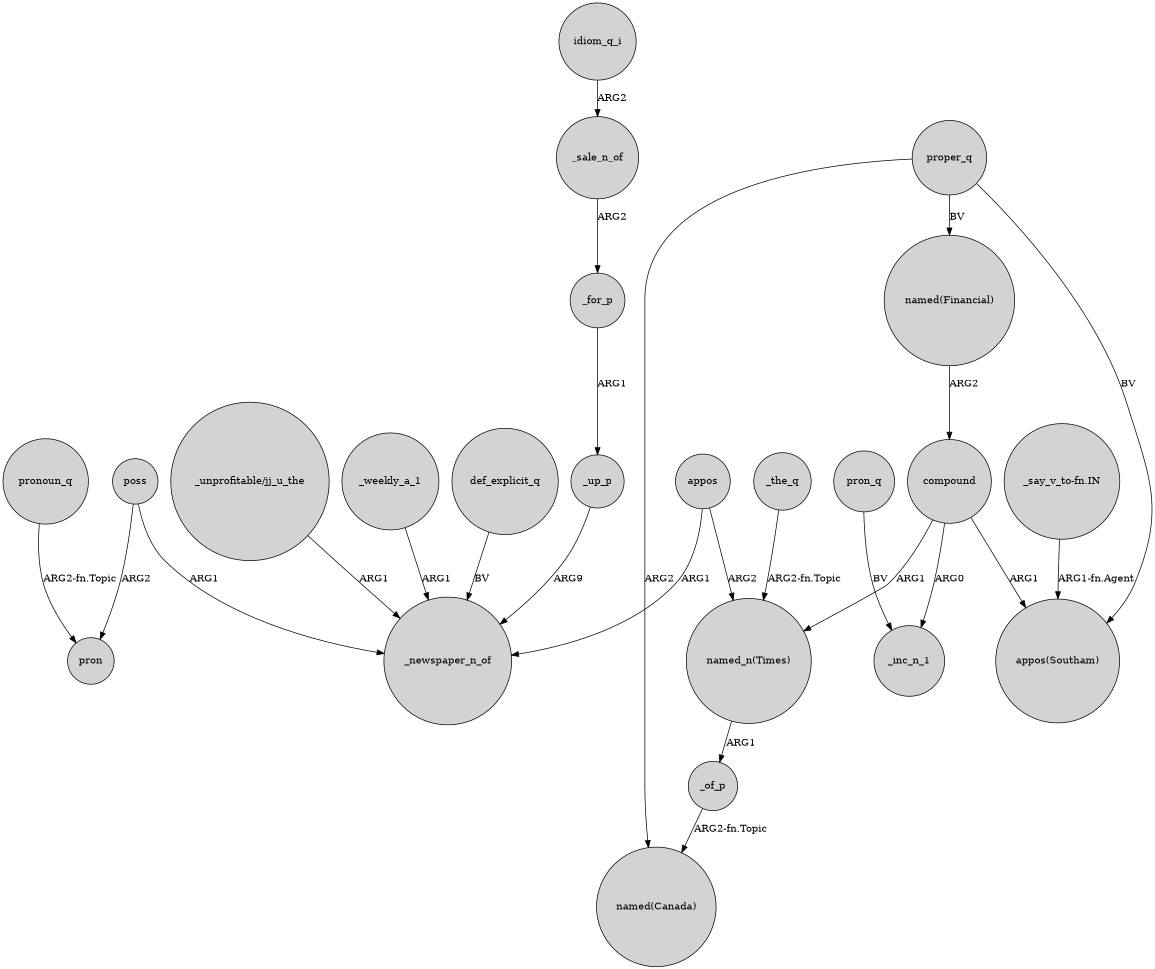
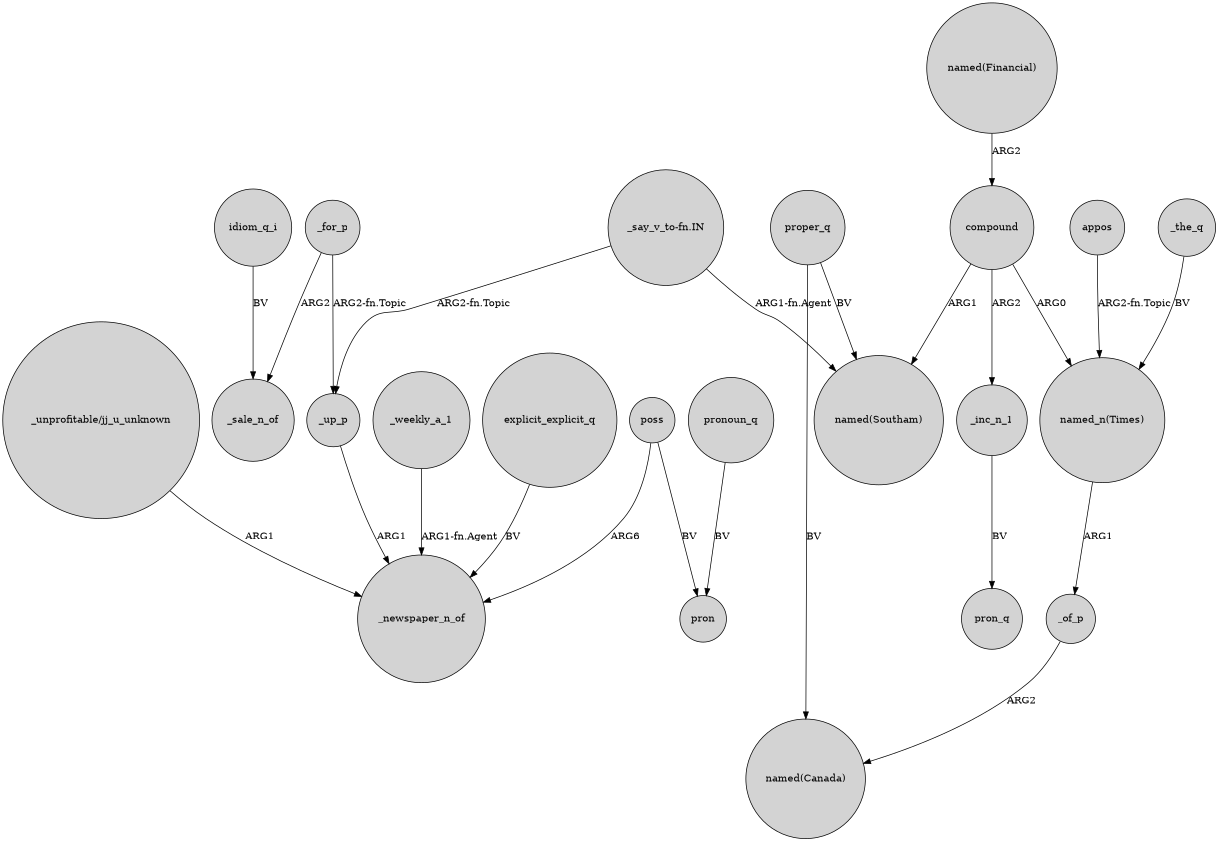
edge "idiom_q_i" -> "_sale_n_of": label "ARG2" -> "BV"
edge "proper_q" -> "named(Financial)": removed, label "BV"
edge "_sale_n_of" -> "_for_p": reversed
edge "_say_v_to-fn.IN" -> "_up_p": added, label "ARG2-fn.Topic"
edge "_for_p" -> "_up_p": label "ARG1" -> "ARG2-fn.Topic"
node "_unprofitable/jj_u_the": label "_unprofitable/jj_u_the" -> "_unprofitable/jj_u_unknown"
node "def_explicit_q": label "def_explicit_q" -> "explicit_explicit_q"
edge "pron_q" -> "_inc_n_1": reversed
edge "pronoun_q" -> "pron": label "ARG2-fn.Topic" -> "BV"
edge "poss" -> "pron": label "ARG2" -> "BV"
edge "poss" -> "_newspaper_n_of": label "ARG1" -> "ARG6"
edge "_weekly_a_1" -> "_newspaper_n_of": label "ARG1" -> "ARG1-fn.Agent"
edge "_up_p" -> "_newspaper_n_of": label "ARG9" -> "ARG1"
edge "proper_q" -> "named(Canada)": label "ARG2" -> "BV"
edge "appos" -> "named_n(Times)": label "ARG2" -> "ARG2-fn.Topic"
edge "_the_q" -> "named_n(Times)": label "ARG2-fn.Topic" -> "BV"
edge "compound" -> "named_n(Times)": label "ARG1" -> "ARG0"
edge "compound" -> "_inc_n_1": label "ARG0" -> "ARG2"
edge "appos" -> "_newspaper_n_of": removed, label "ARG1"
node "appos(Southam)": label "appos(Southam)" -> "named(Southam)"
edge "_of_p" -> "named(Canada)": label "ARG2-fn.Topic" -> "ARG2"
